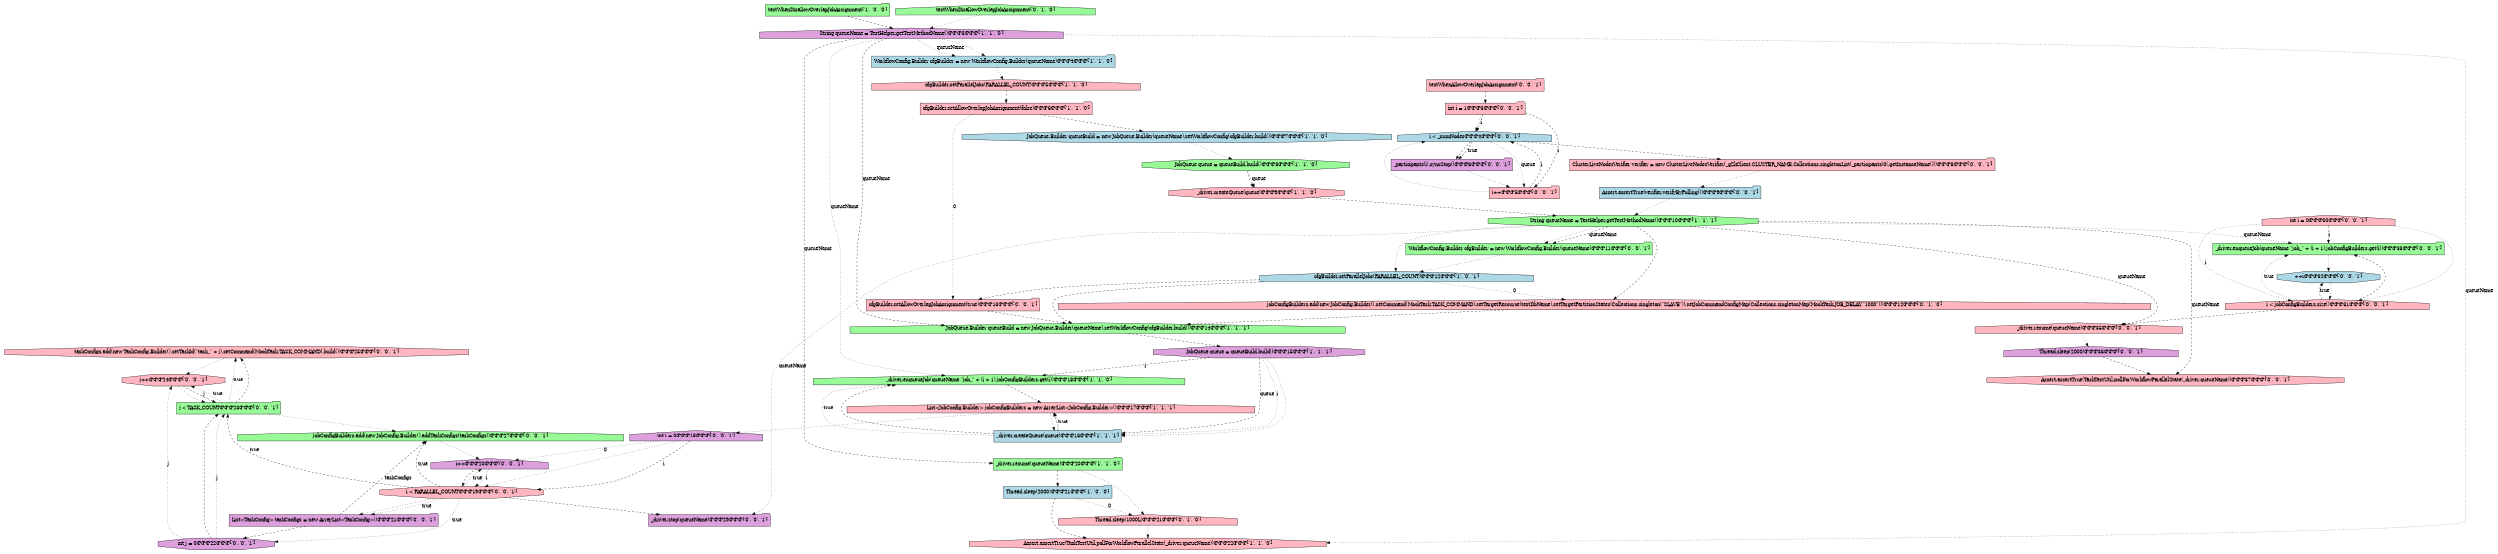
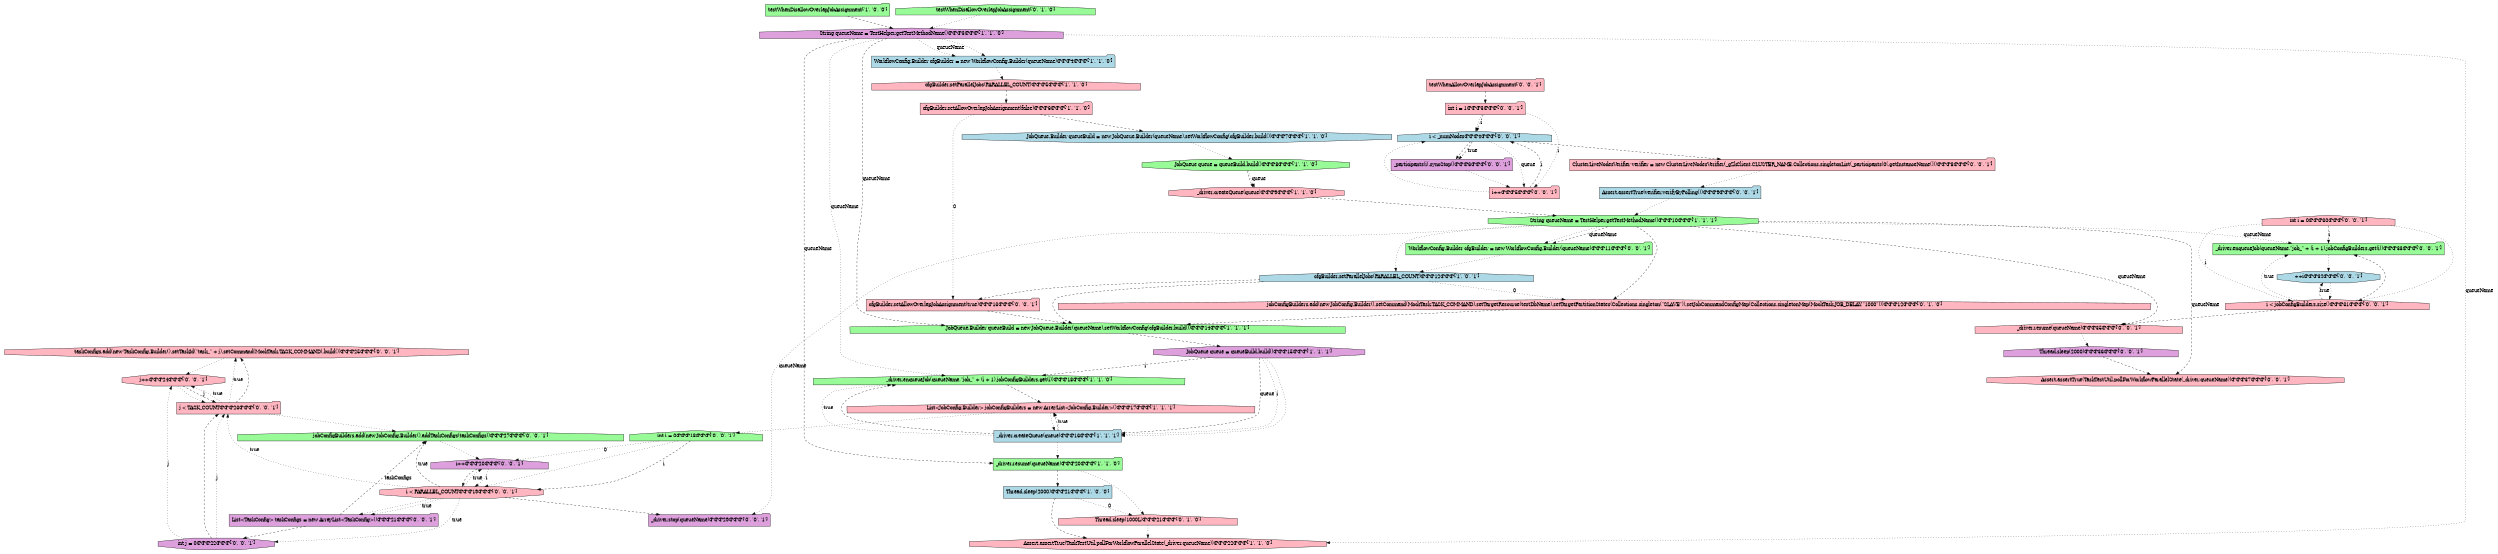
edge "int i = 1@@@3@@@['0', '0', '1']" -> "i++@@@5@@@['0', '0', '1']": style dashed -> dotted
node "j < TASK_COUNT@@@23@@@['0', '0', '1']": fillcolor palegreen -> lightpink
node "int i = 0@@@18@@@['0', '0', '1']": fillcolor plum -> palegreen
edge "_driver.createQueue(queue)@@@16@@@['1', '1', '1']" -> "_driver.resume(queueName)@@@20@@@['1', '1', '0']": added
edge "i < PARALLEL_COUNT@@@19@@@['0', '0', '1']" -> "j < TASK_COUNT@@@23@@@['0', '0', '1']": style dashed -> dotted
